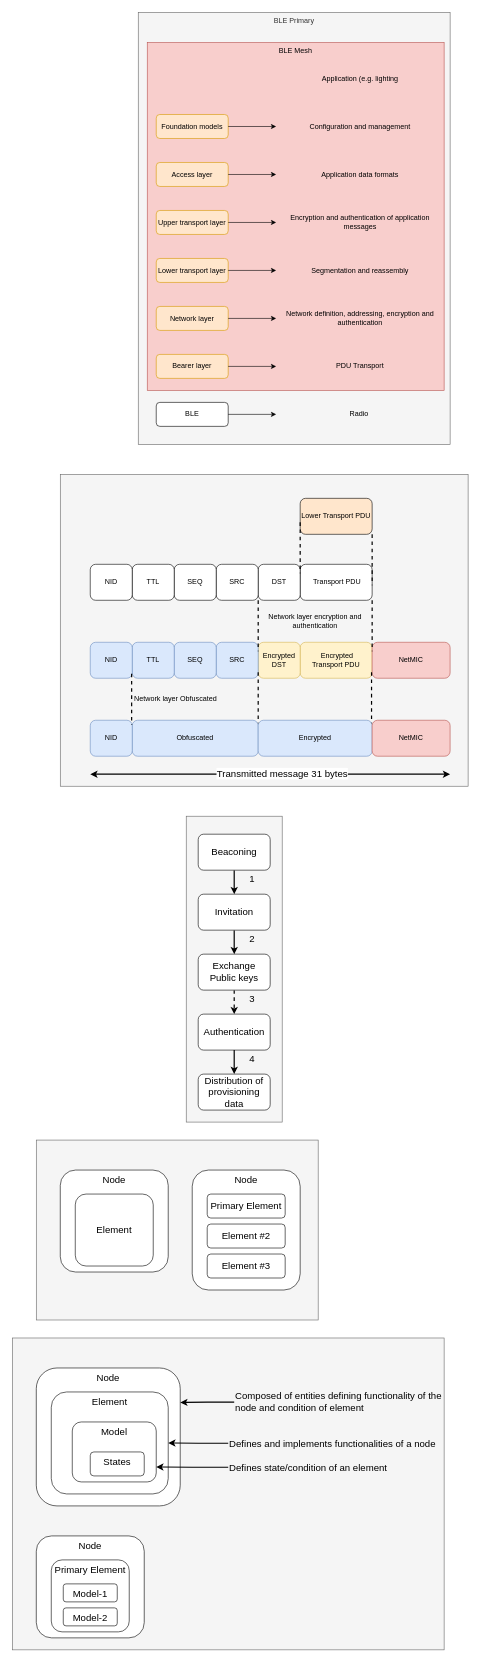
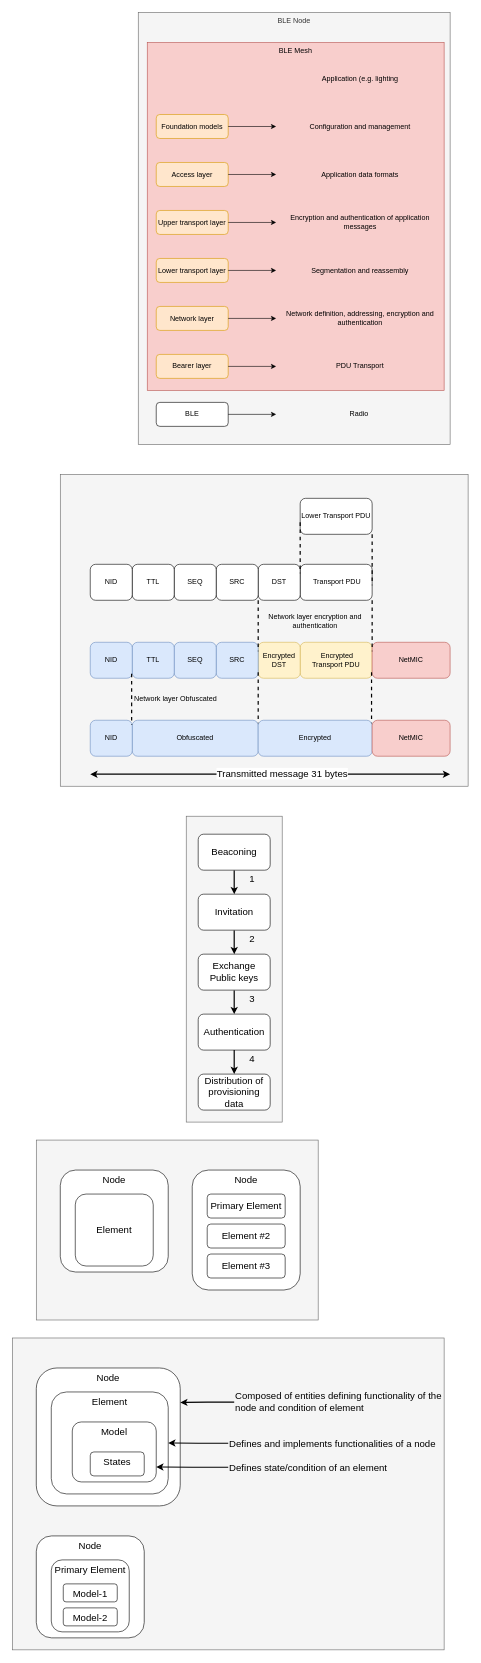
node "BLE Primary": label "BLE Primary" -> "BLE Node"
node "Lower Transport PDU": fillcolor #ffe6cc -> #ffffff
edge "Exchange Public keys" -> "Authentication": style dashed -> solid
